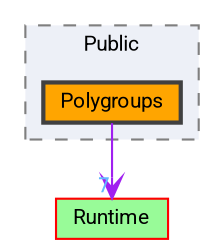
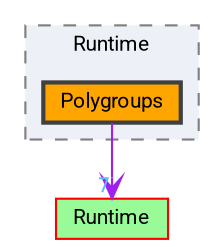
cluster "Public": label "Public" -> "Runtime"
